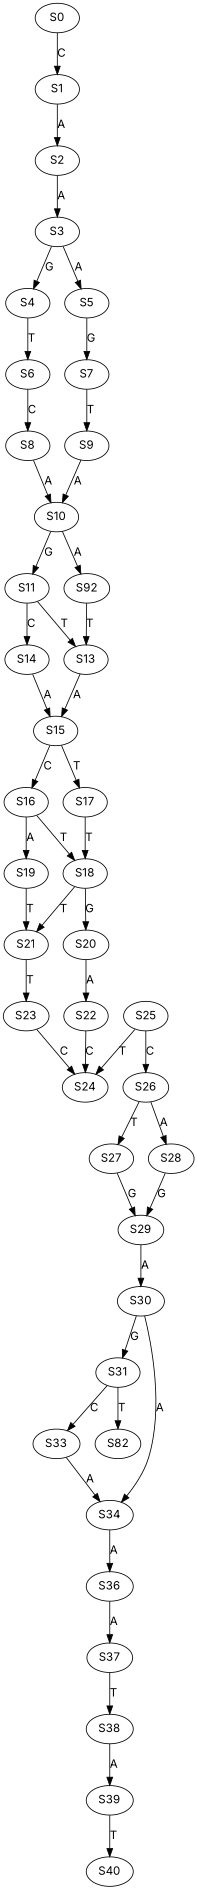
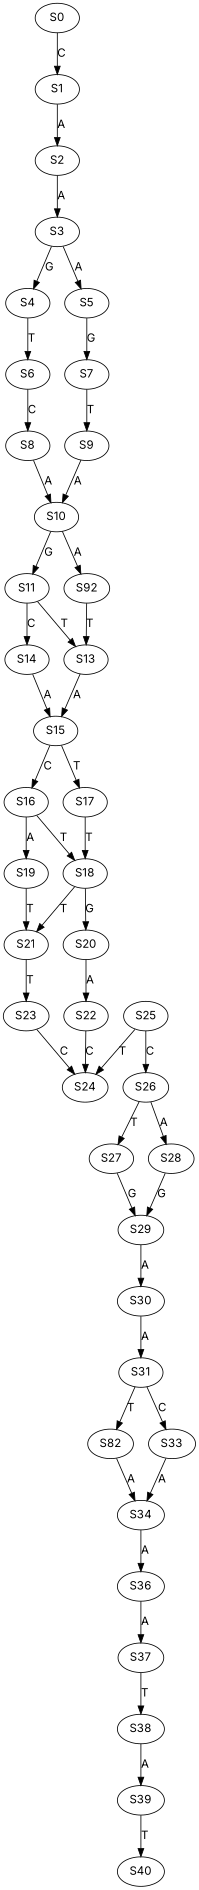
edge "S30" -> "S31": label "G" -> "A"
edge "S30" -> "S34": now "S82" -> "S34"
